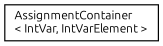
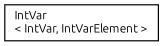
node "AssignmentContainer < IntVar, IntVarElement >": label "AssignmentContainer < IntVar, IntVarElement >" -> "IntVar < IntVar, IntVarElement >"
